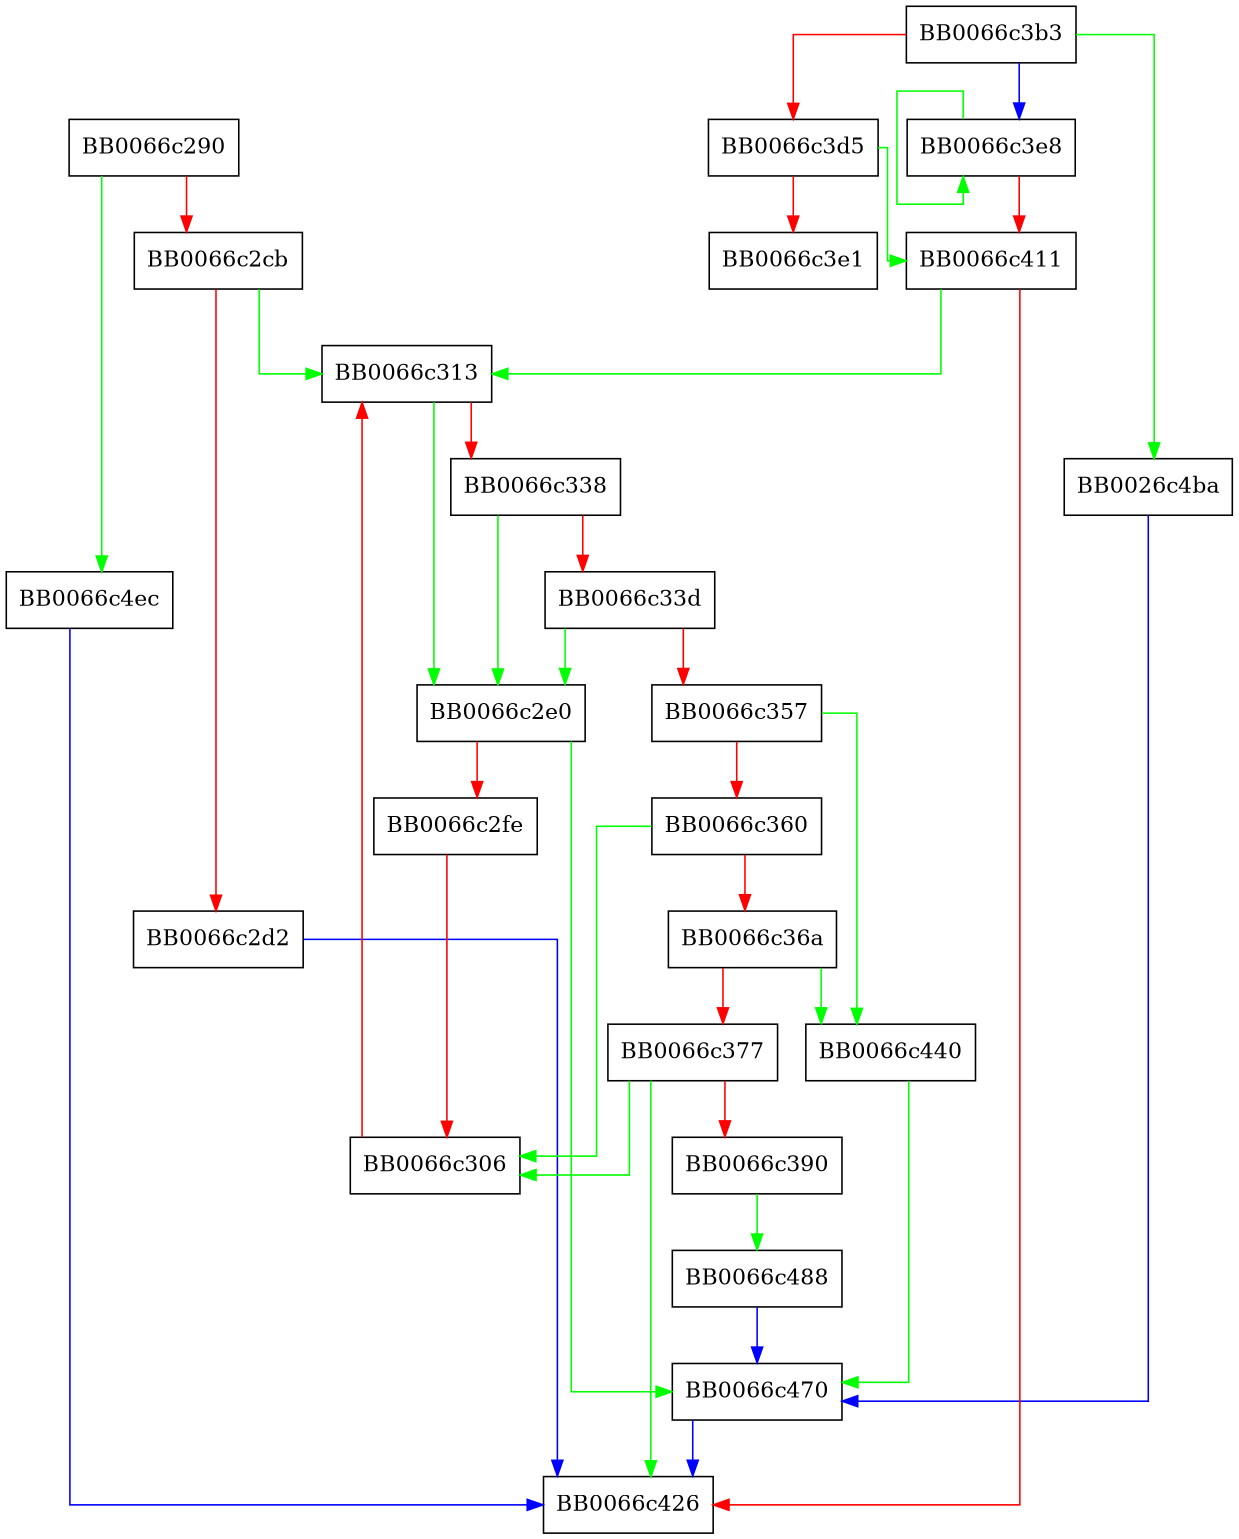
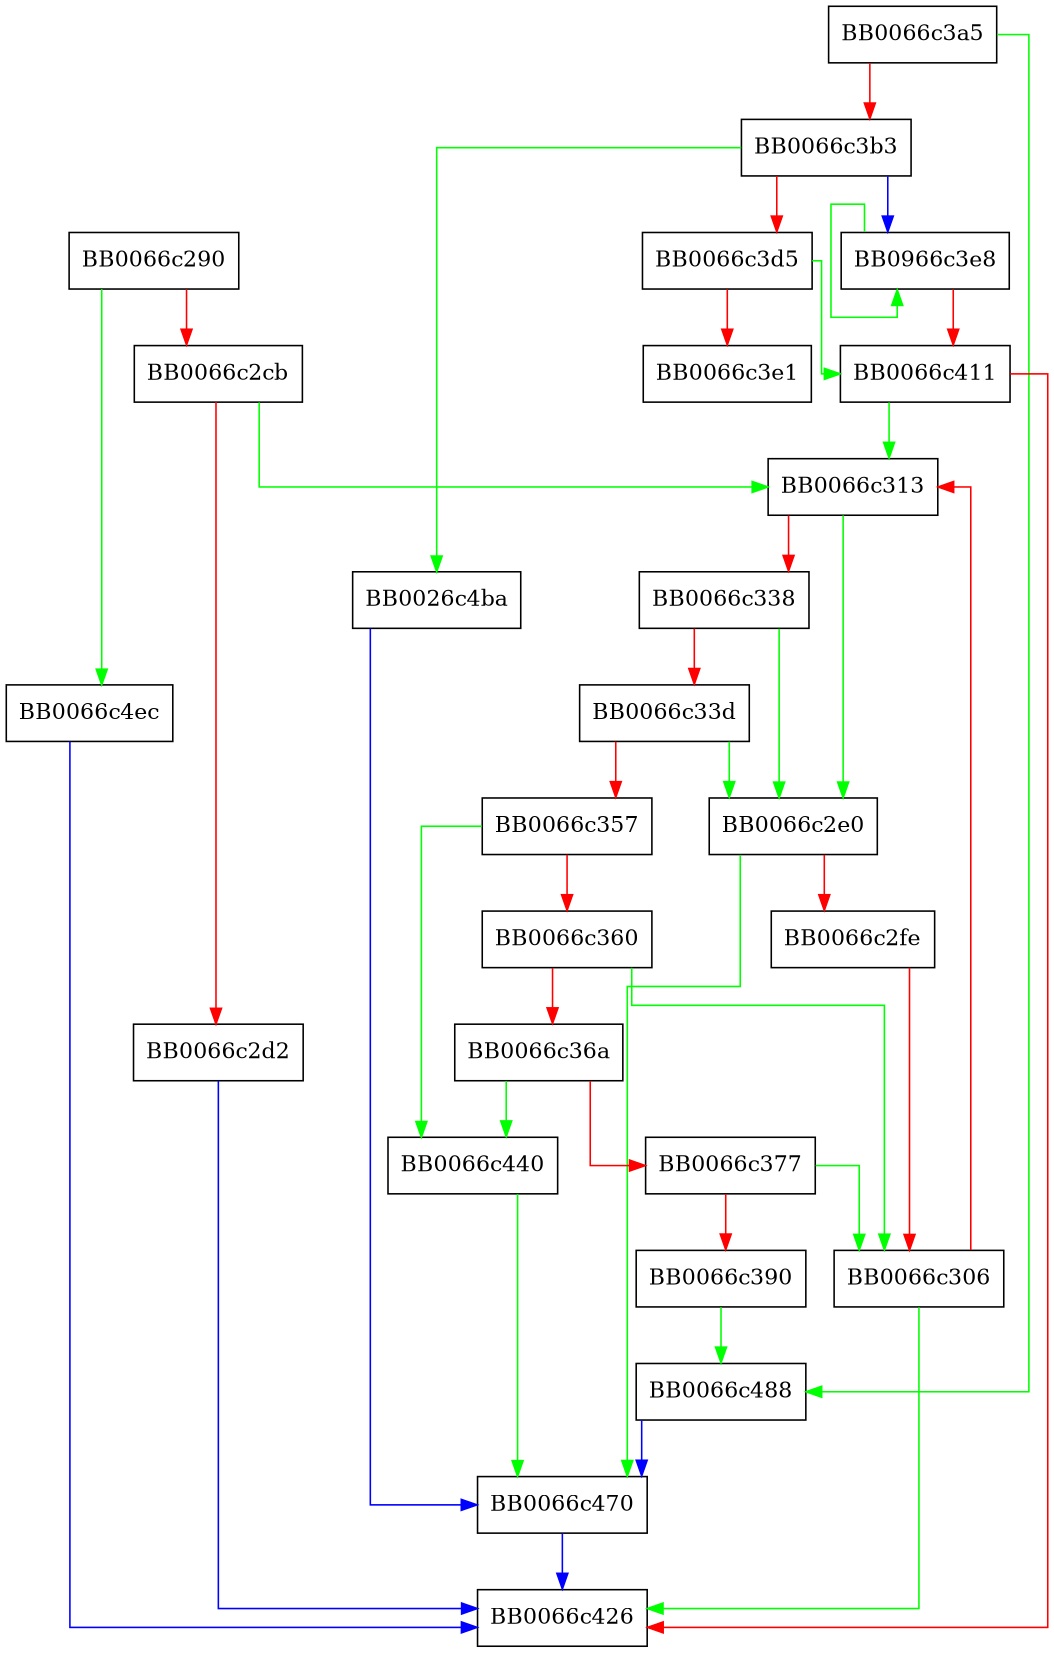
node "BB0066c3a5": added
node "BB0066c3e8": label "BB0066c3e8" -> "BB0966c3e8"
edge "BB0066c377" -> "BB0066c426": now "BB0066c306" -> "BB0066c426"
